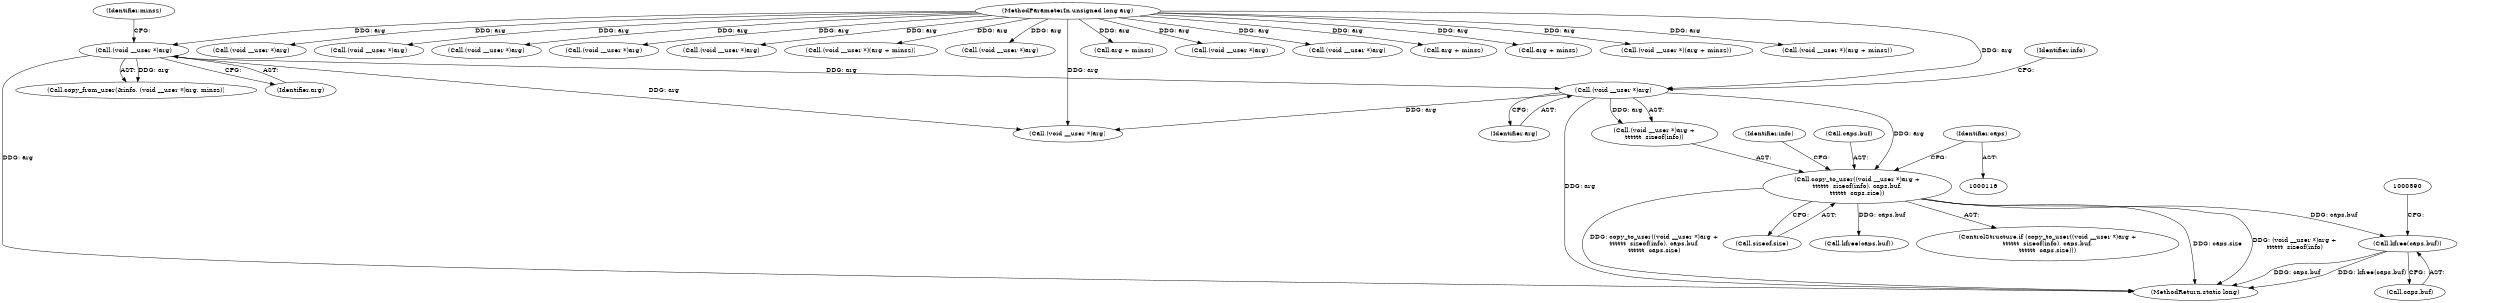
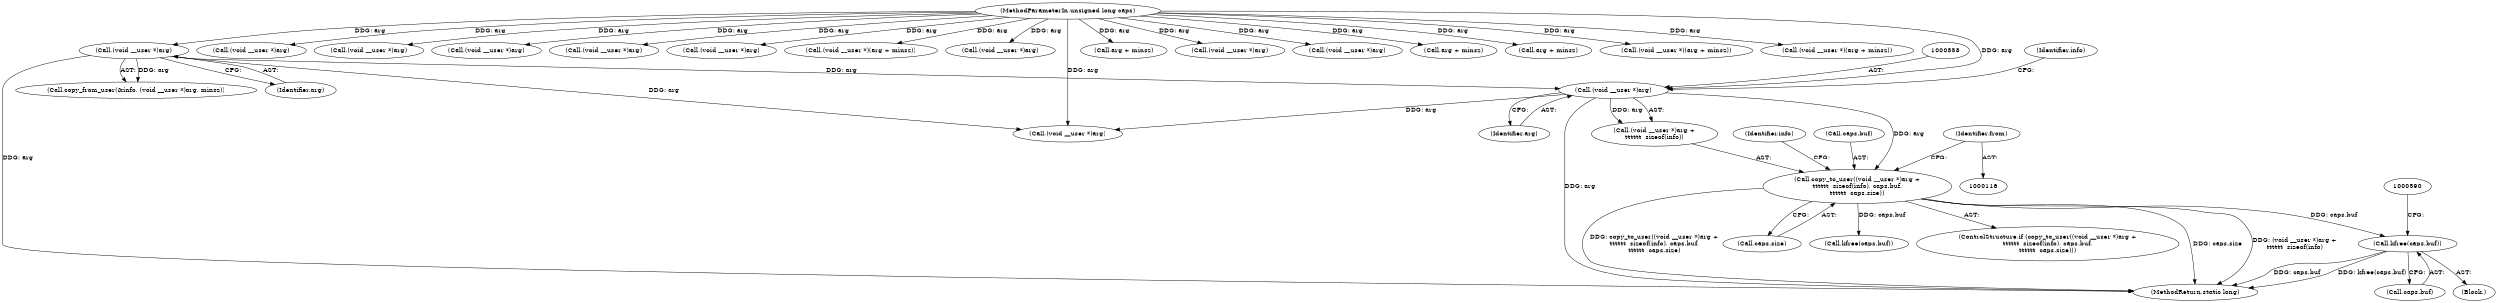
node "(Identifier,minsz)": removed
node "(MethodParameterIn,unsigned long arg)": label "(MethodParameterIn,unsigned long arg)" -> "(MethodParameterIn,unsigned long caps)"
node "1000558": added
node "(Identifier,caps)": label "(Identifier,caps)" -> "(Identifier,from)"
node "(Call,sizeof.size)": label "(Call,sizeof.size)" -> "(Call,caps.size)"
node "(Block,)": added
